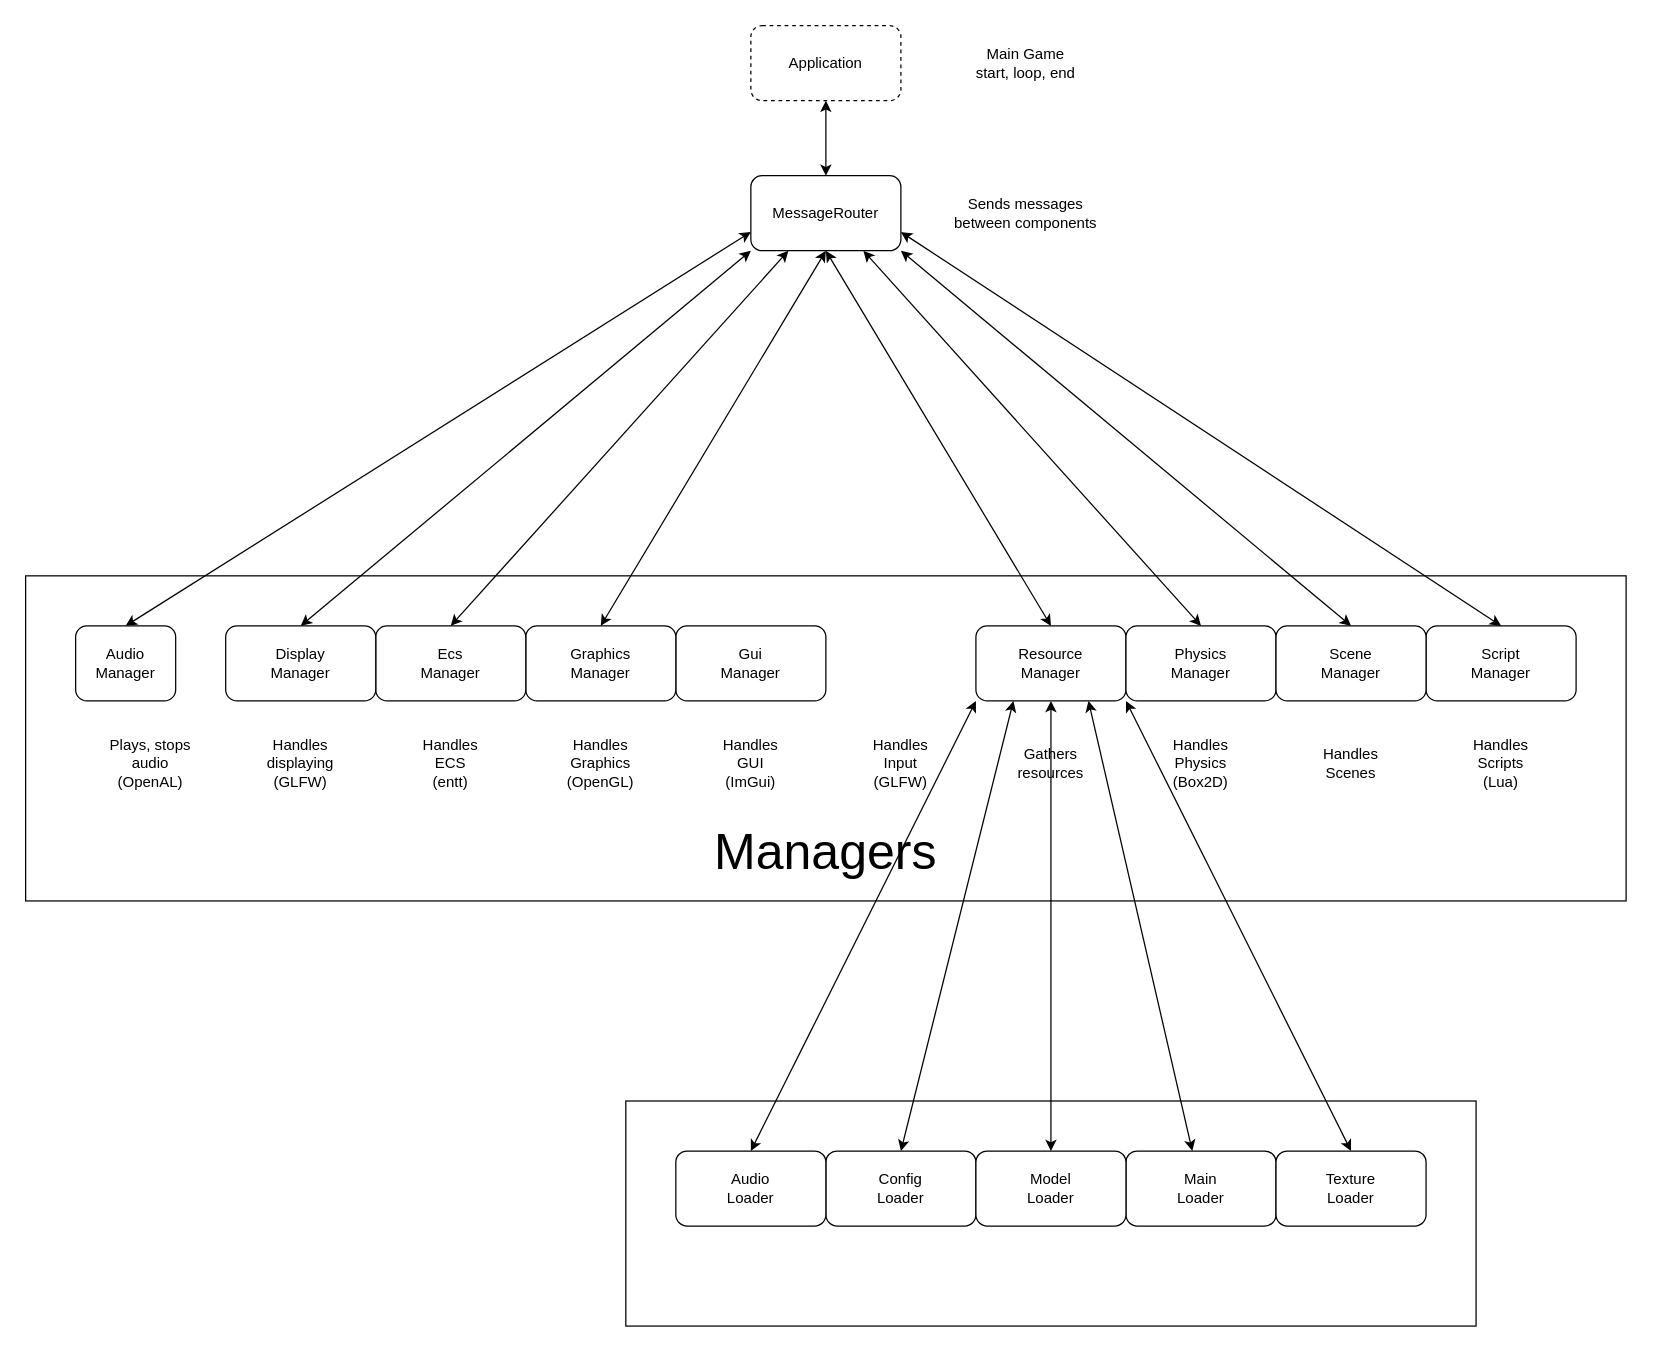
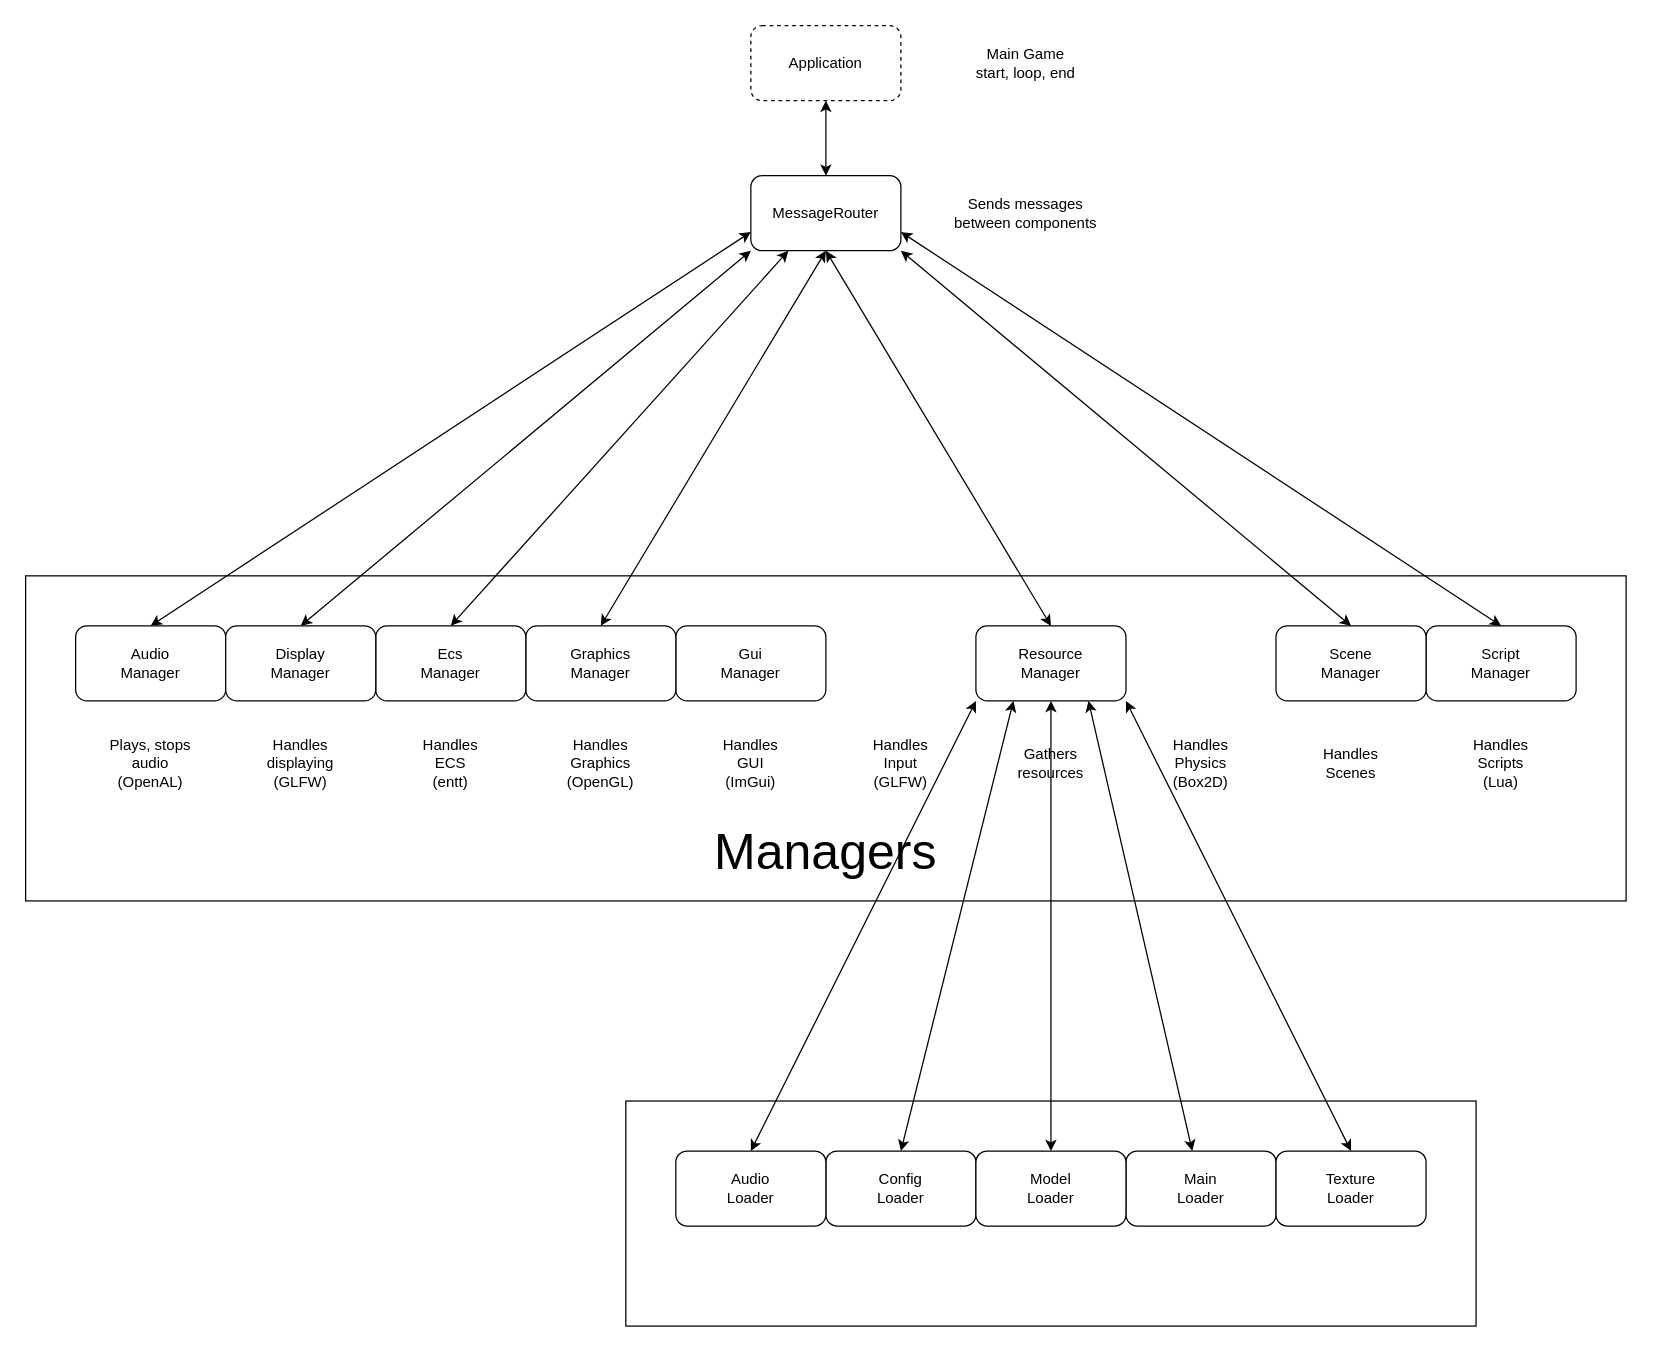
edge "MessageRouter" -- "Physics Manager": removed
node "Audio Manager": size 100x75 -> 150x75
node "Physics Manager": removed
